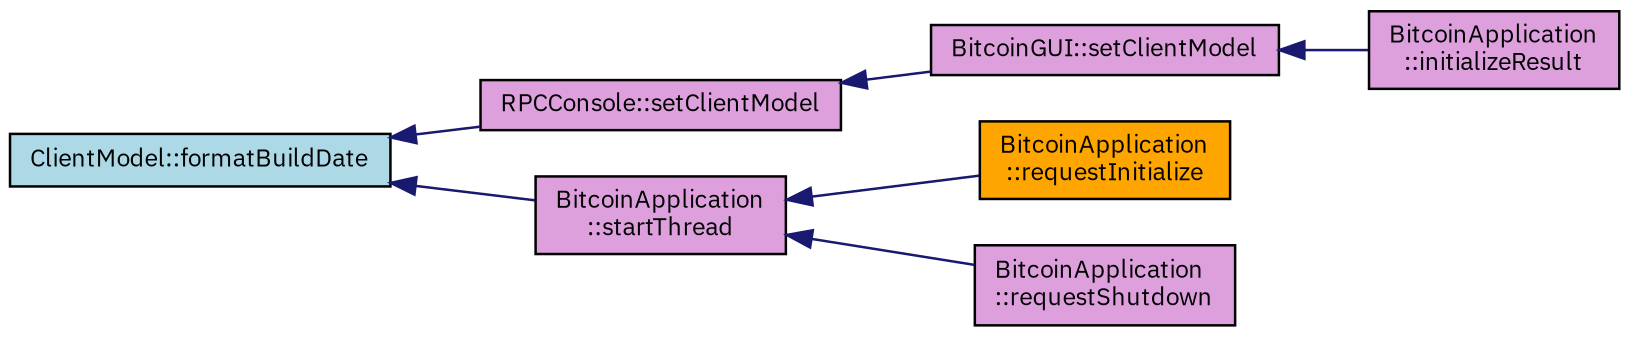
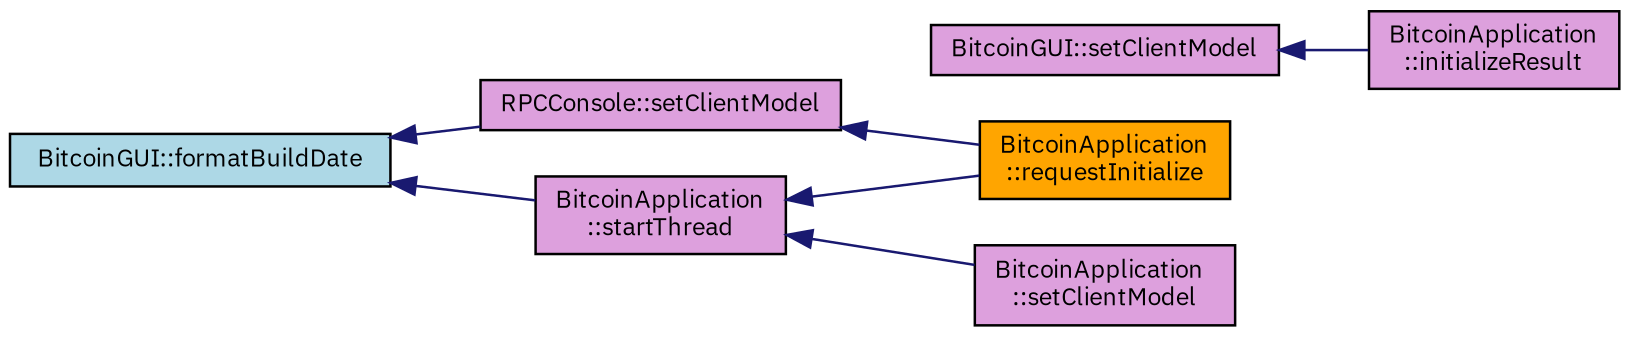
edge "BitcoinGUI::setClientModel" -> "RPCConsole::setClientModel": now "BitcoinApplication ::requestInitialize" -> "RPCConsole::setClientModel"
node "ClientModel::formatBuildDate": label "ClientModel::formatBuildDate" -> "BitcoinGUI::formatBuildDate"
node "BitcoinApplication ::requestShutdown": label "BitcoinApplication ::requestShutdown" -> "BitcoinApplication ::setClientModel"
